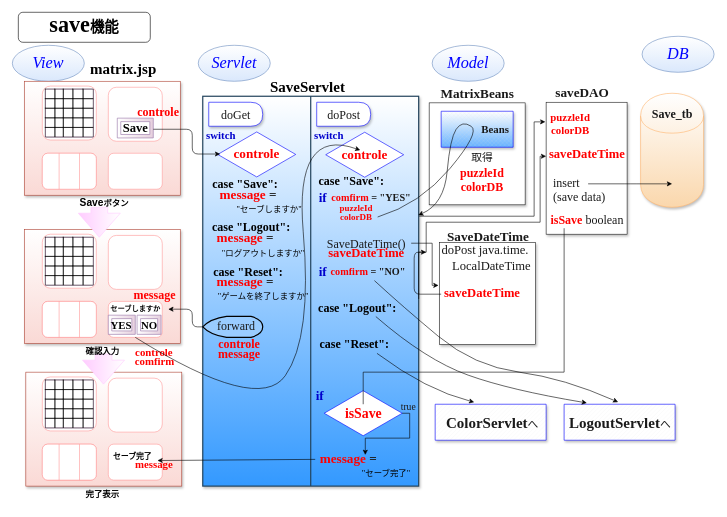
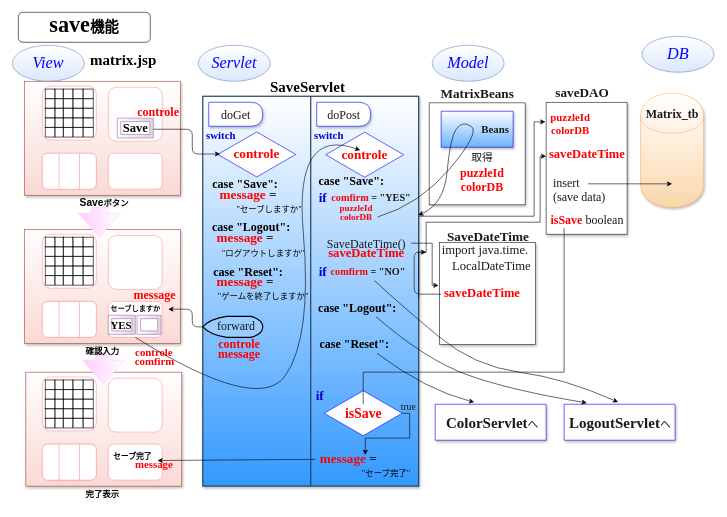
node "matrix.jsp": moved (125, 69) -> (125, 60)
node "Save_tb": label "Save_tb" -> "Matrix_tb"
node "doPost java.time. LocalDateTime": label "doPost java.time. LocalDateTime" -> "import java.time. LocalDateTime"
node "NO": removed
